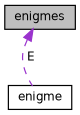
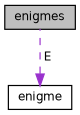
edge "enigme" -> "enigmes": reversed
